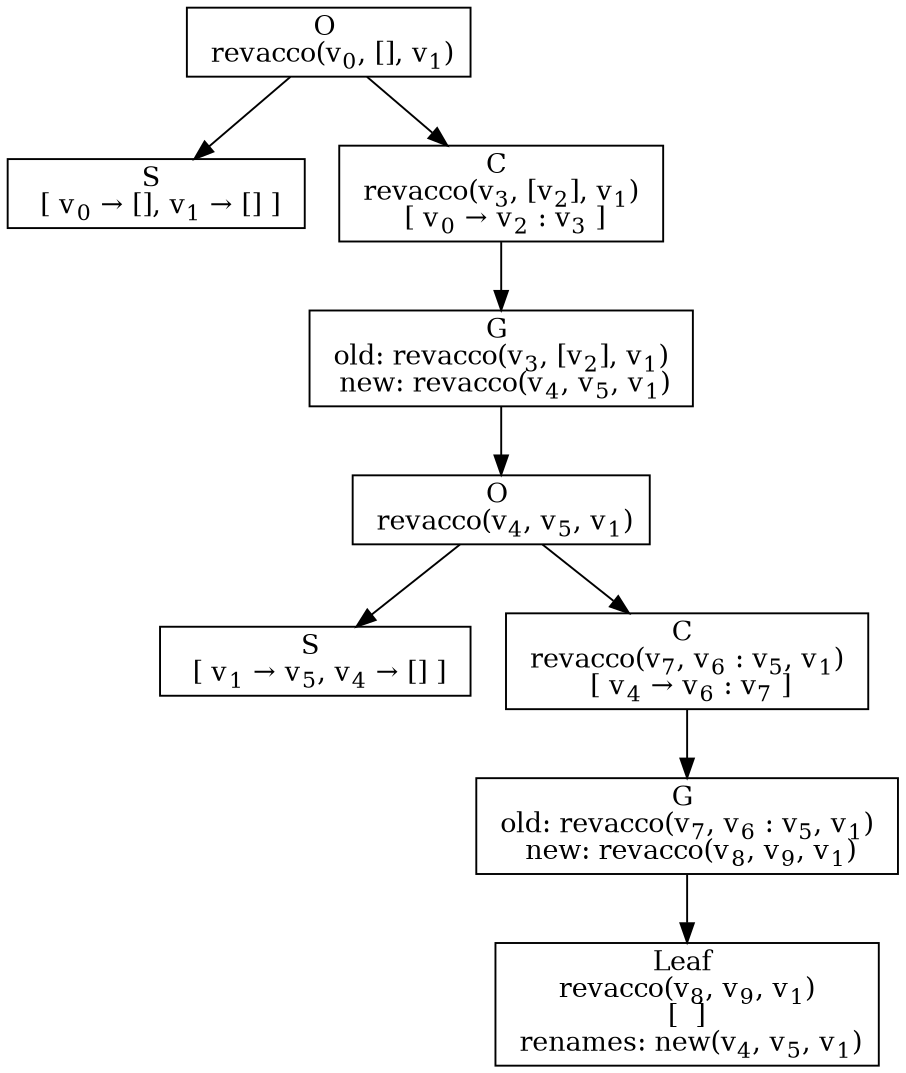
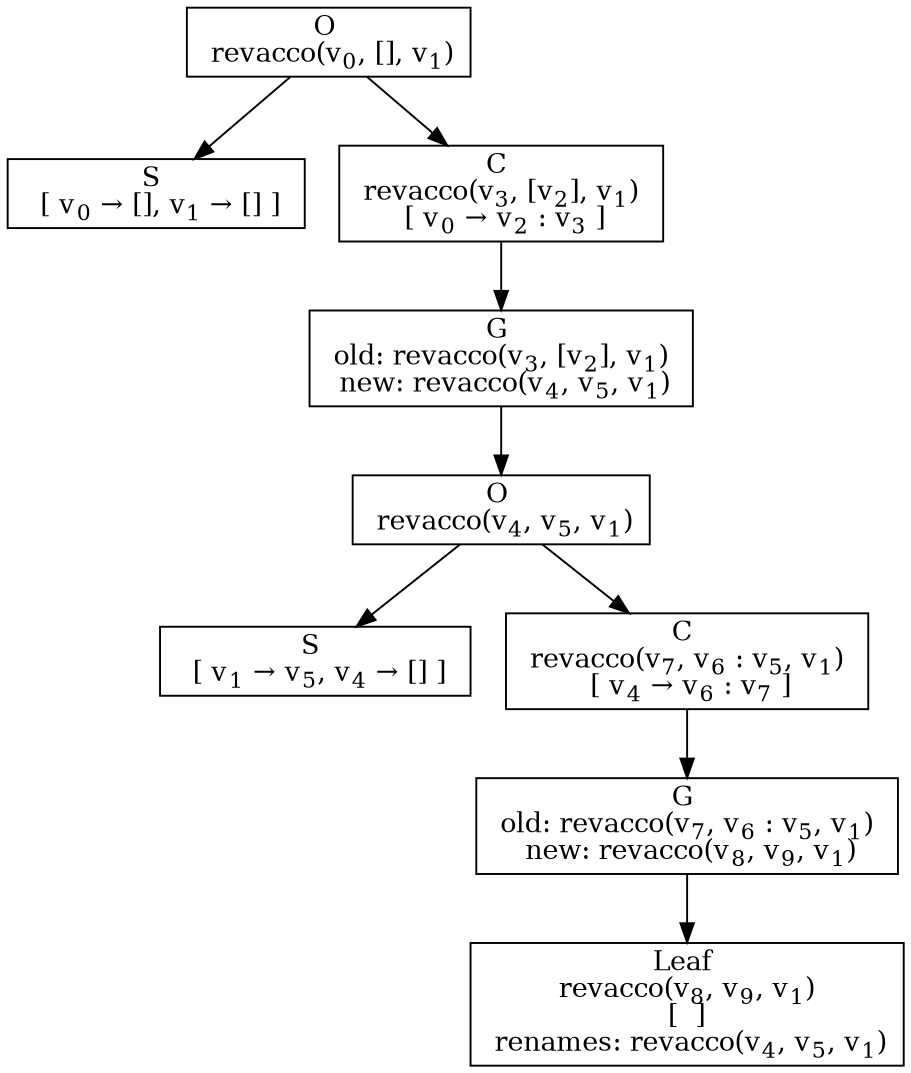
node "Leaf": text "renames: new(v" -> "renames: revacco(v"
